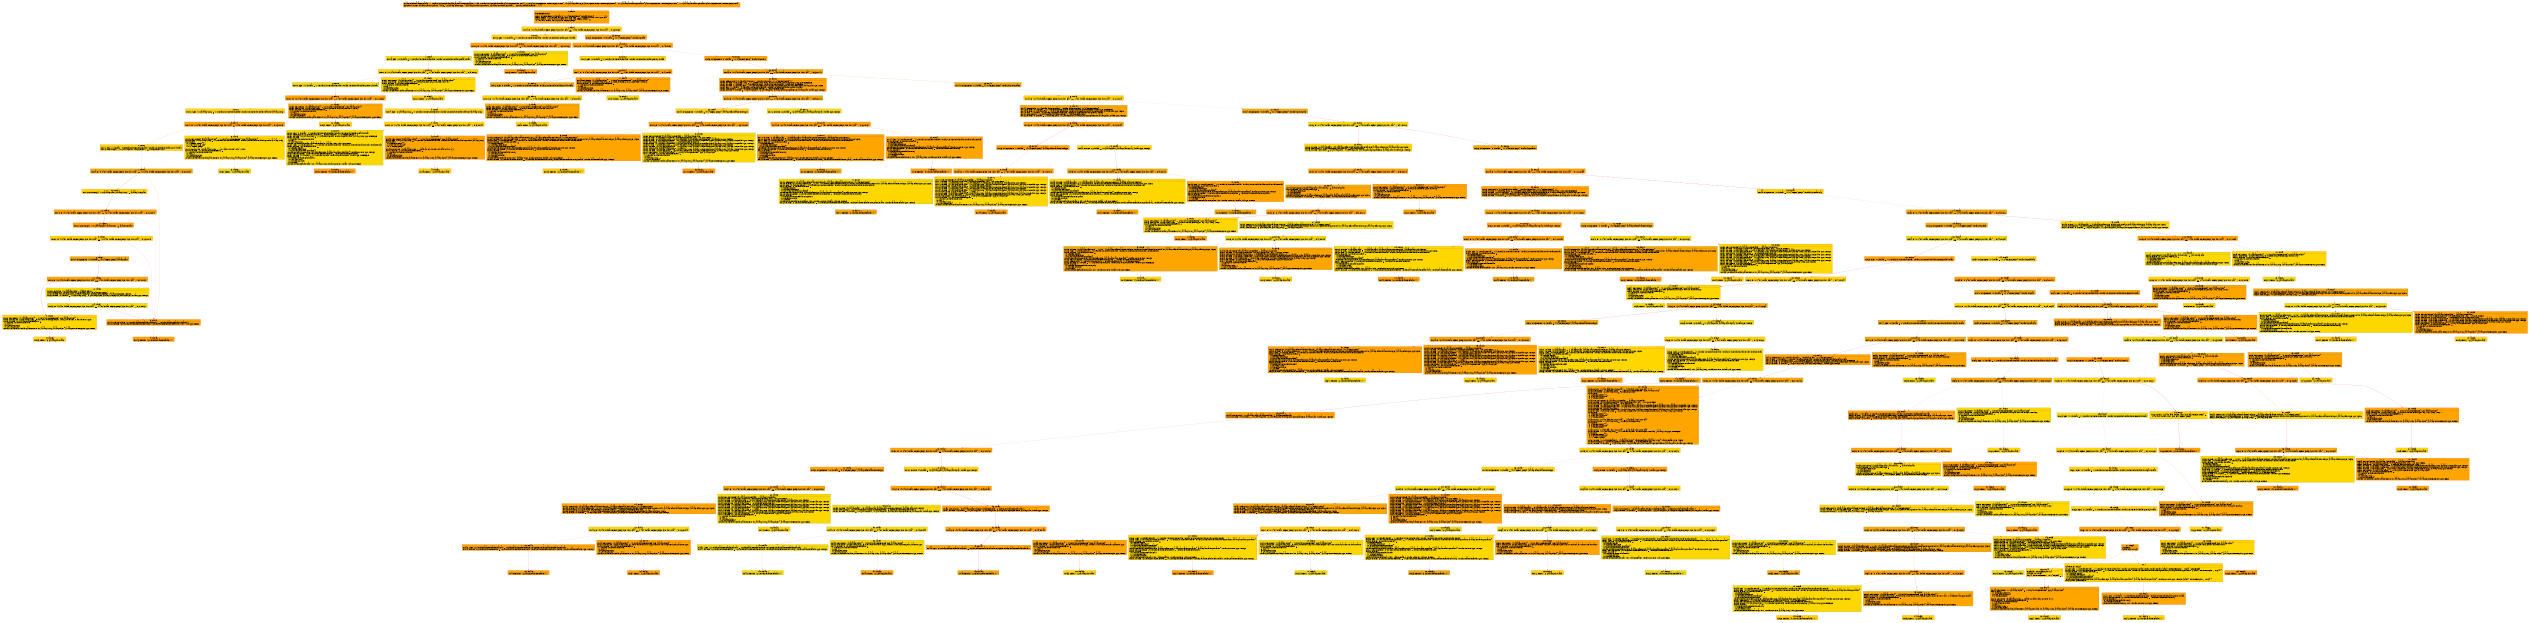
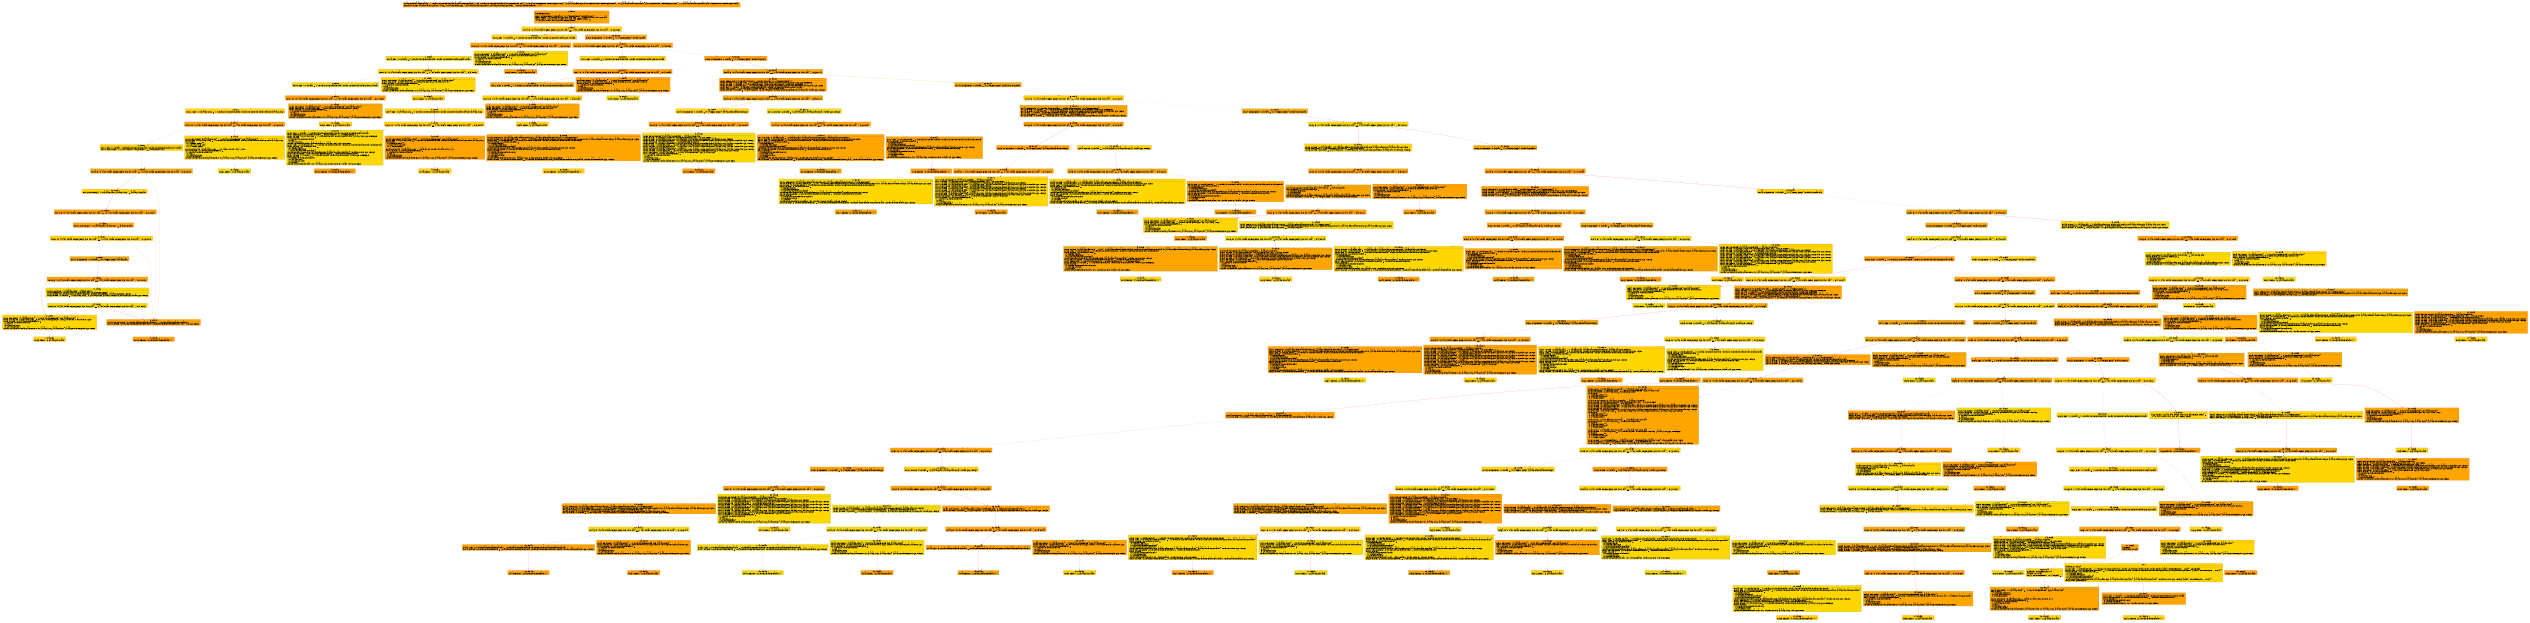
node "133: 0x0310": added
node "120: 0x02cc": removed
